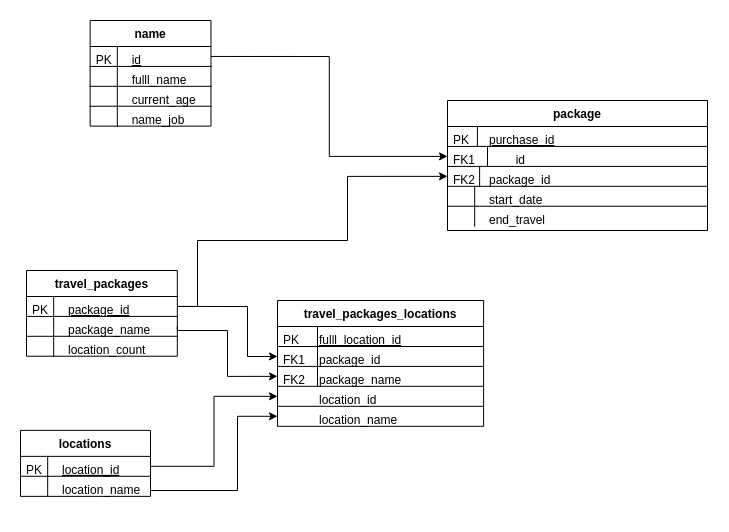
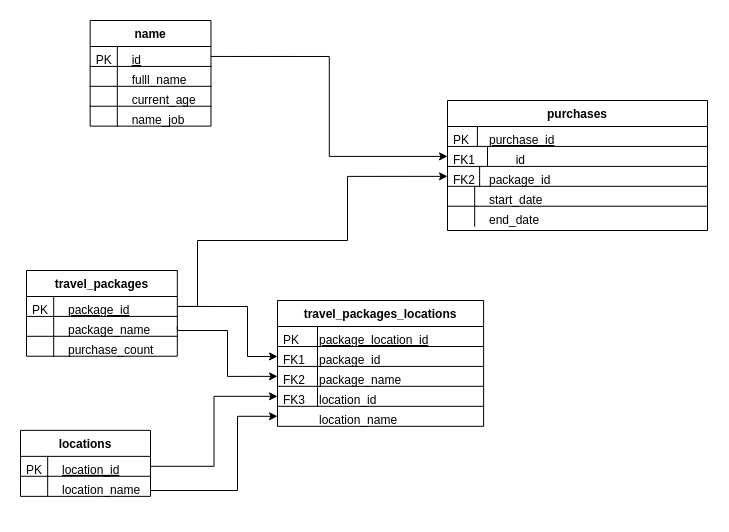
node "package": label "package" -> "purchases"
node "end_travel": label "end_travel" -> "end_date"
node "fulll_location_id": label "fulll_location_id" -> "package_location_id"
node "location_count": label "location_count" -> "purchase_count"
node "FK3": added
